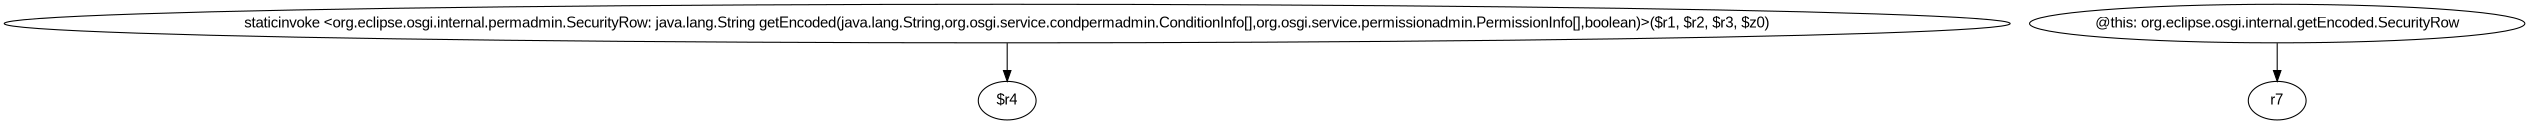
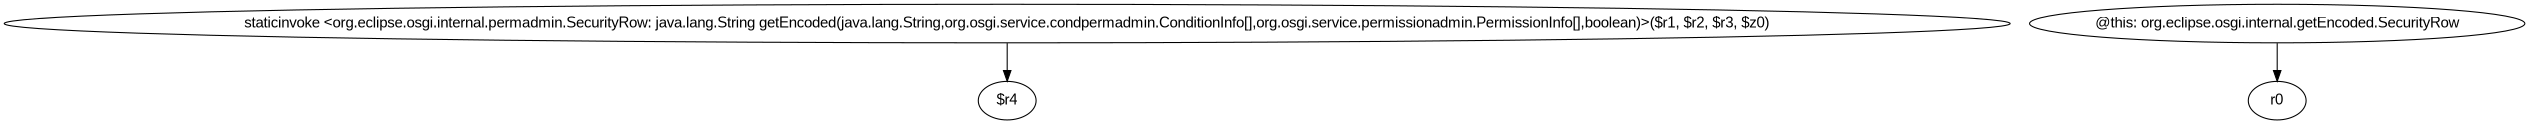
node "r7": label "r7" -> "r0"
